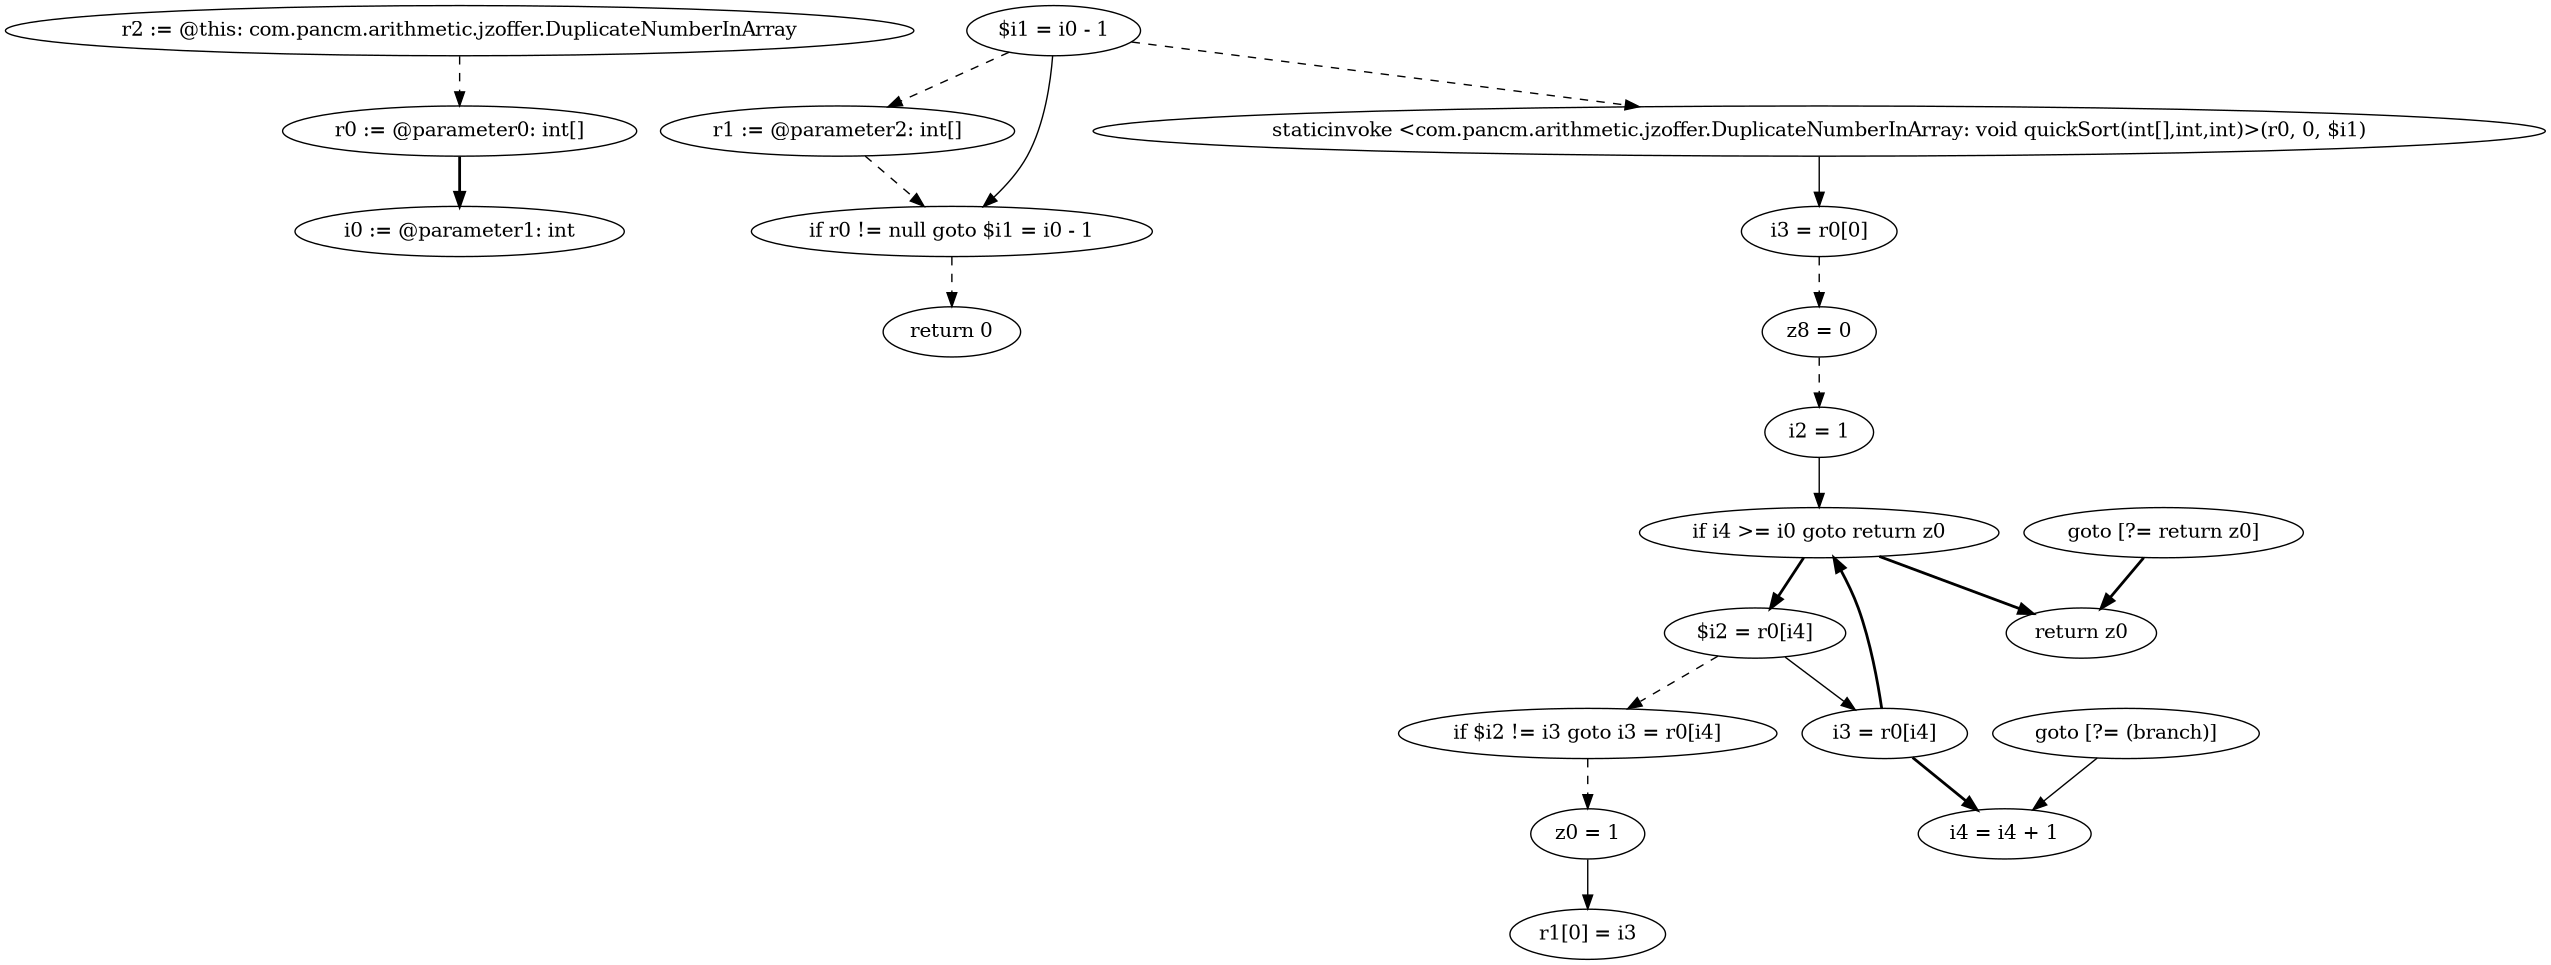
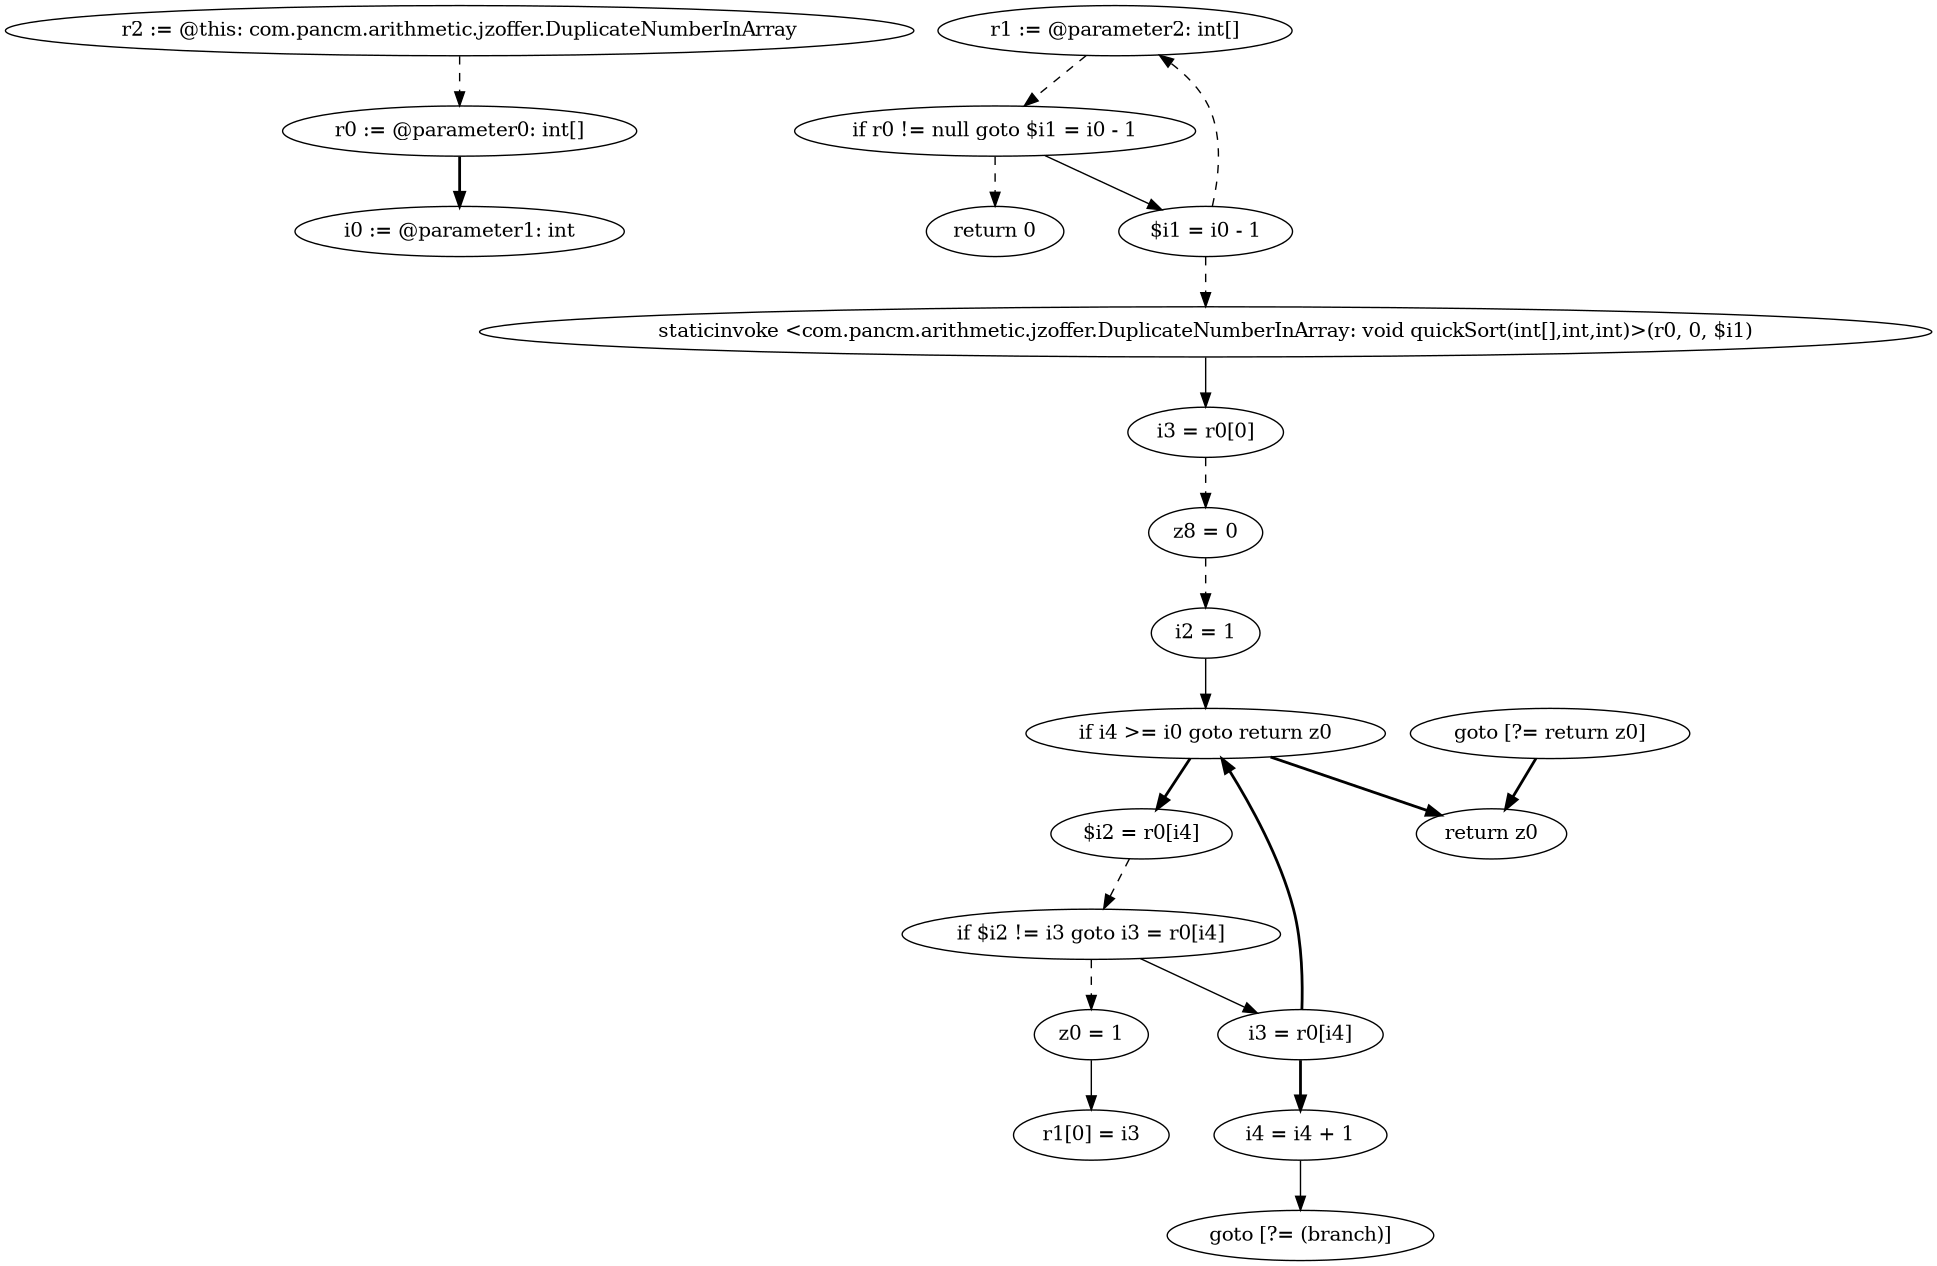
edge "$i1 = i0 - 1" -> "if r0 != null goto $i1 = i0 - 1": reversed
edge "$i2 = r0[i4]" -> "i3 = r0[i4]": now "if $i2 != i3 goto i3 = r0[i4]" -> "i3 = r0[i4]"
edge "goto [?= (branch)]" -> "i4 = i4 + 1": reversed
